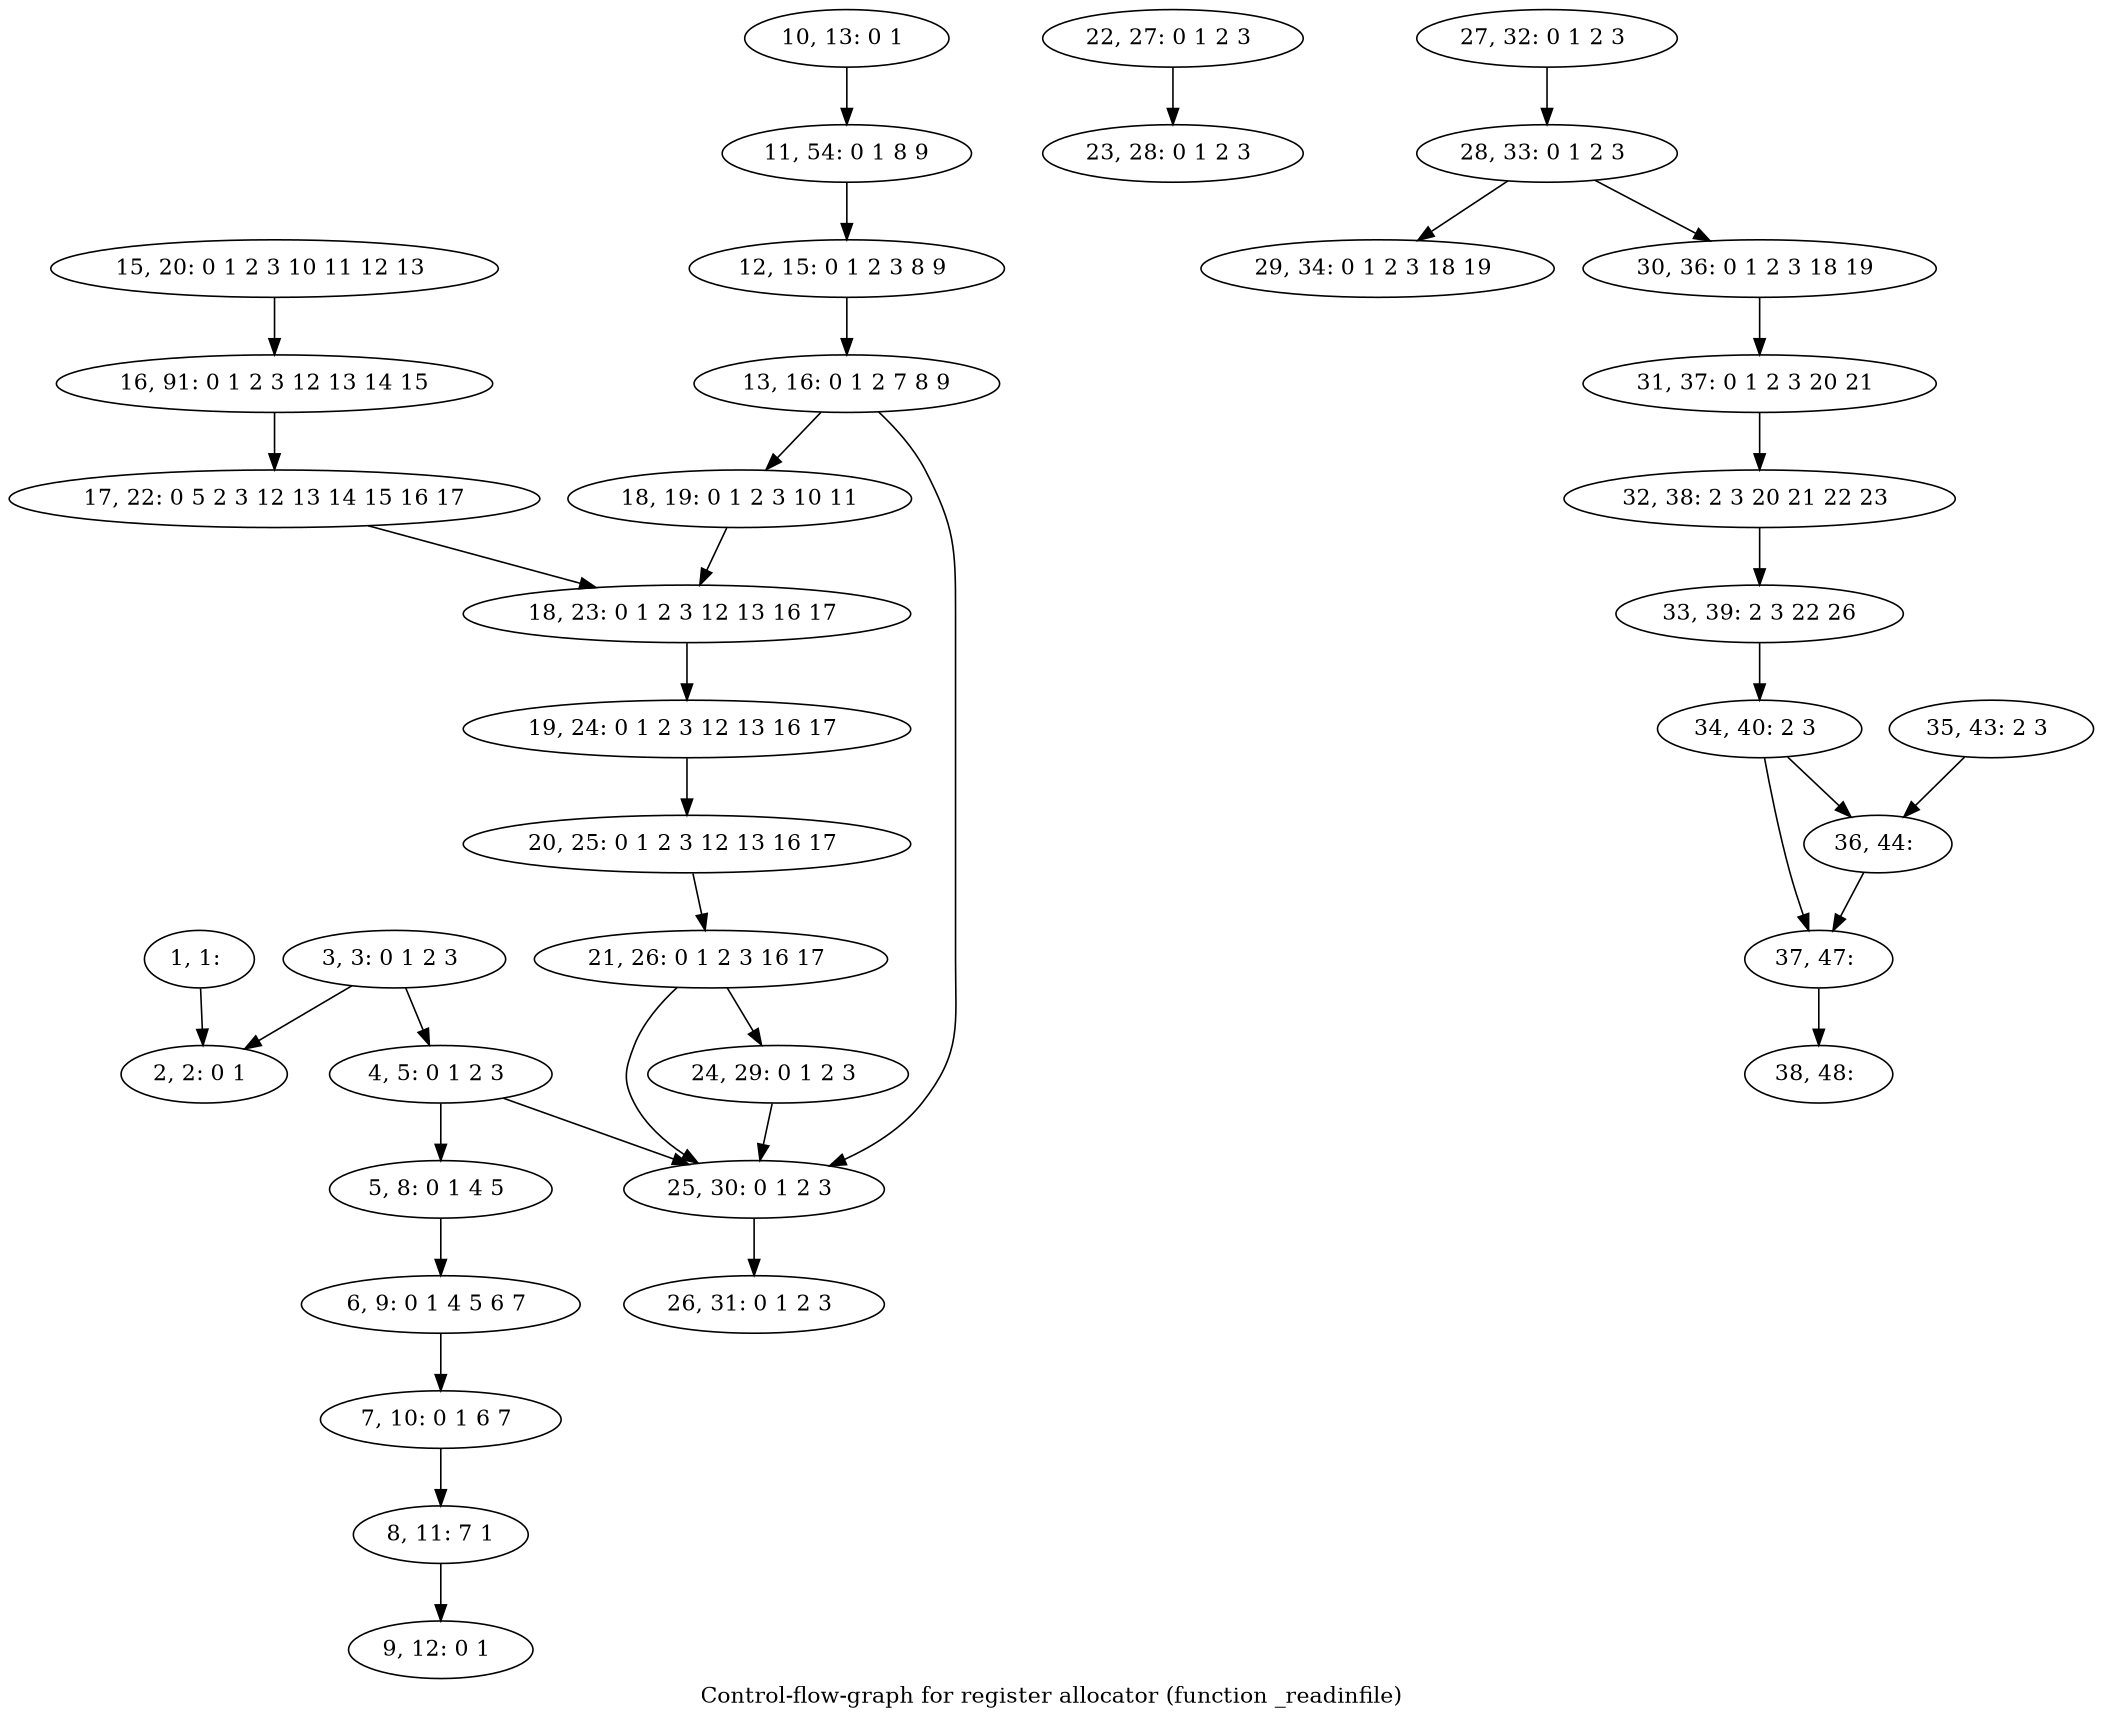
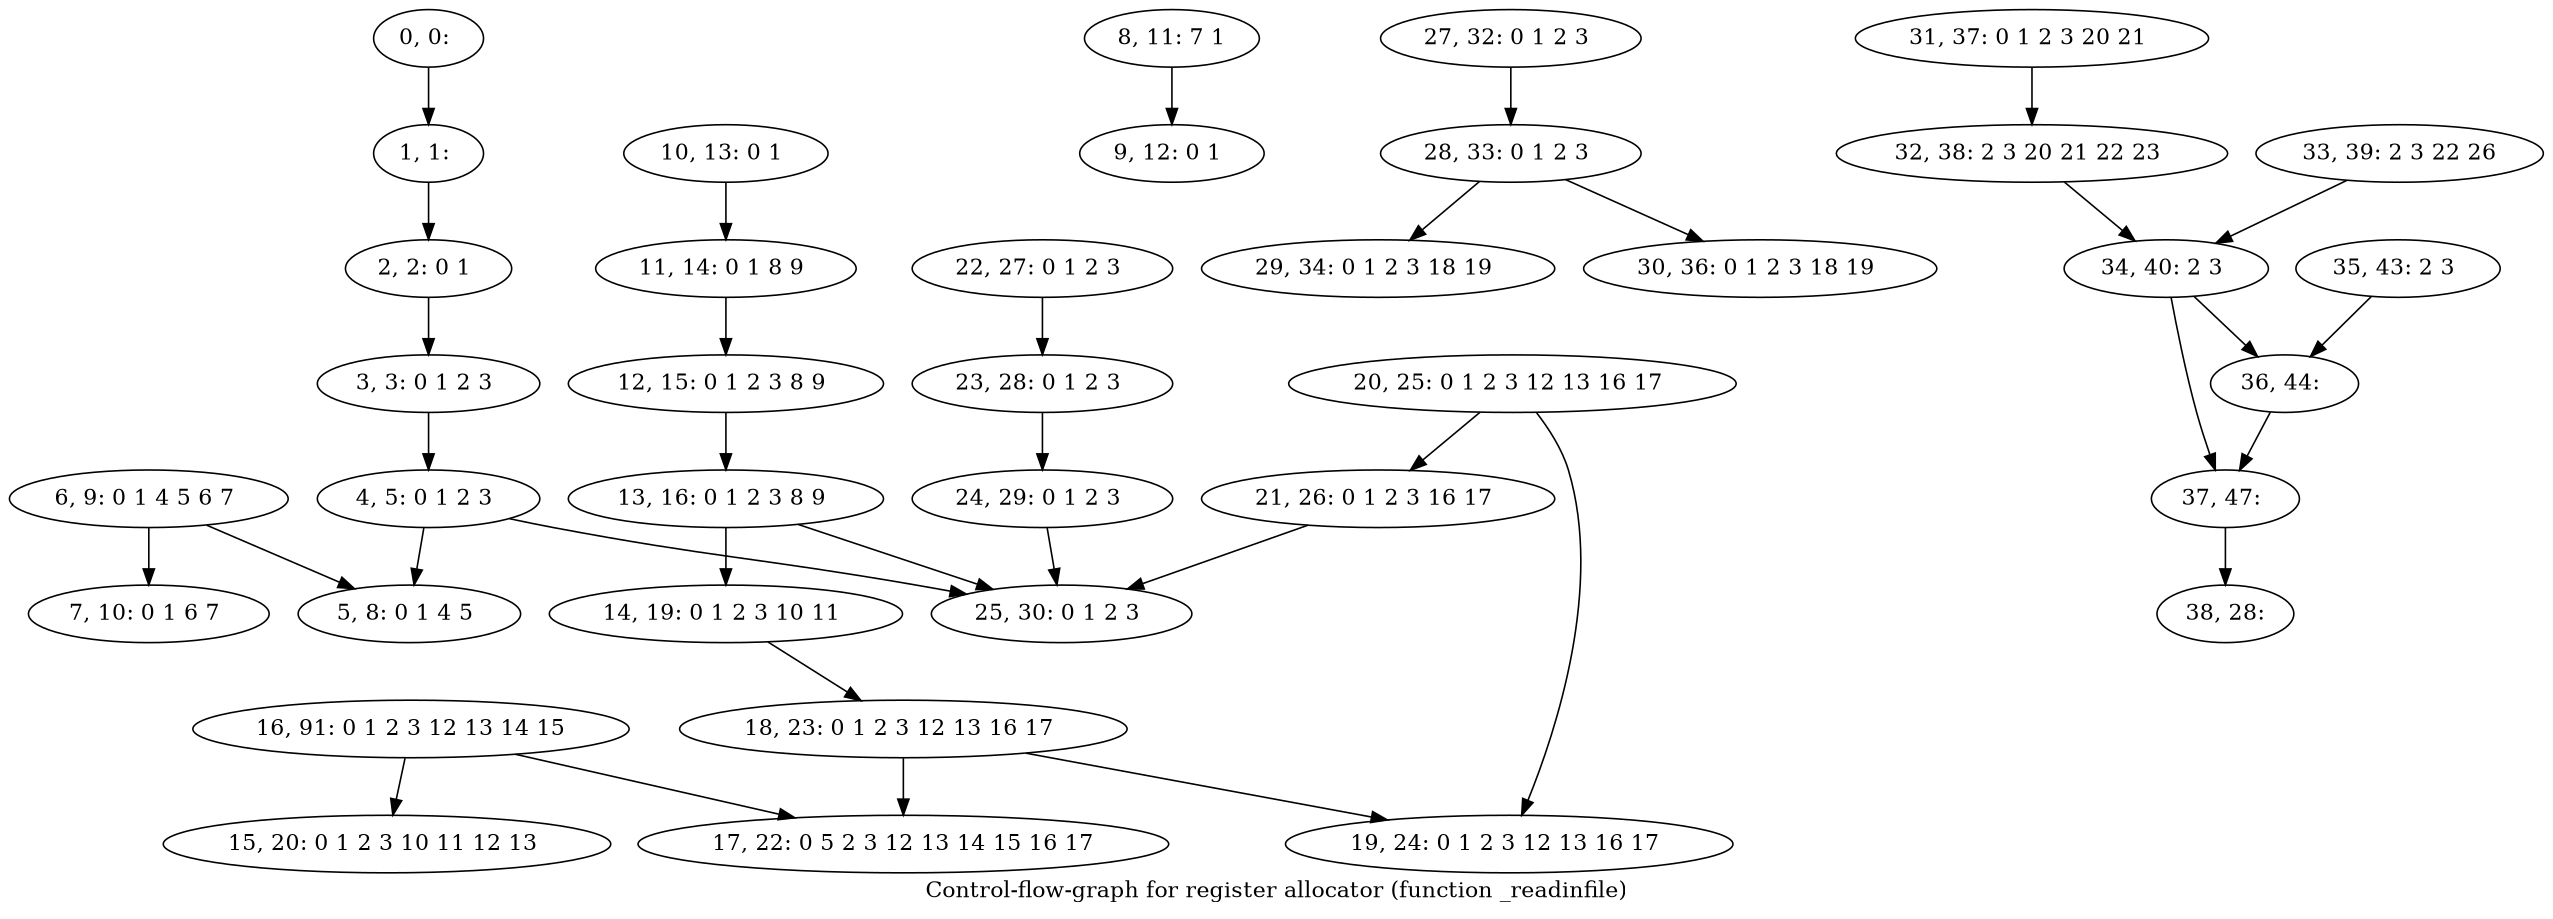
node "0, 0:": added
node "11, 54: 0 1 8 9": label "11, 54: 0 1 8 9" -> "11, 14: 0 1 8 9"
edge "15, 20: 0 1 2 3 10 11 12 13" -> "16, 91: 0 1 2 3 12 13 14 15": reversed
edge "30, 36: 0 1 2 3 18 19" -> "31, 37: 0 1 2 3 20 21": removed
node "13, 16: 0 1 2 7 8 9": label "13, 16: 0 1 2 7 8 9" -> "13, 16: 0 1 2 3 8 9"
node "18, 19: 0 1 2 3 10 11": label "18, 19: 0 1 2 3 10 11" -> "14, 19: 0 1 2 3 10 11"
edge "32, 38: 2 3 20 21 22 23" -> "33, 39: 2 3 22 26": now "32, 38: 2 3 20 21 22 23" -> "34, 40: 2 3"
edge "17, 22: 0 5 2 3 12 13 14 15 16 17" -> "18, 23: 0 1 2 3 12 13 16 17": reversed
edge "19, 24: 0 1 2 3 12 13 16 17" -> "20, 25: 0 1 2 3 12 13 16 17": reversed
edge "21, 26: 0 1 2 3 16 17" -> "24, 29: 0 1 2 3": now "23, 28: 0 1 2 3" -> "24, 29: 0 1 2 3"
edge "3, 3: 0 1 2 3" -> "2, 2: 0 1": reversed
node "38, 48:": label "38, 48:" -> "38, 28:"
edge "5, 8: 0 1 4 5" -> "6, 9: 0 1 4 5 6 7": reversed
node "26, 31: 0 1 2 3": removed
edge "7, 10: 0 1 6 7" -> "8, 11: 7 1": removed
